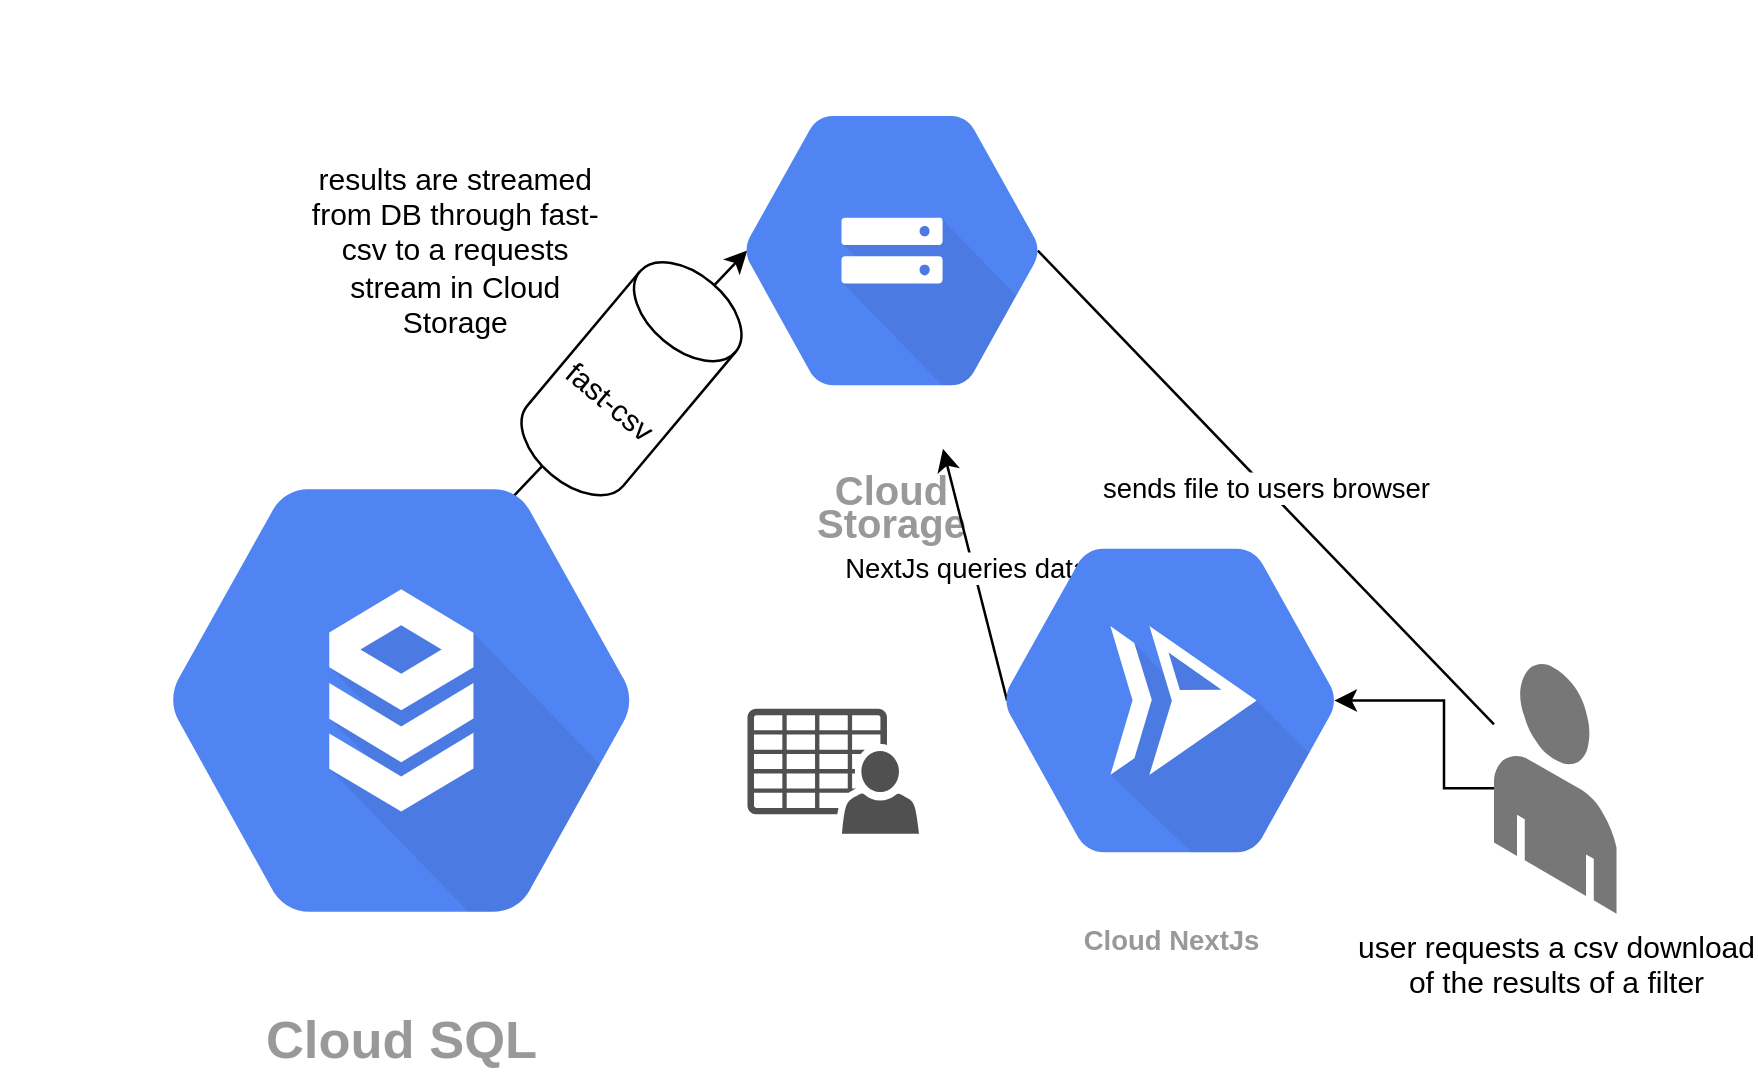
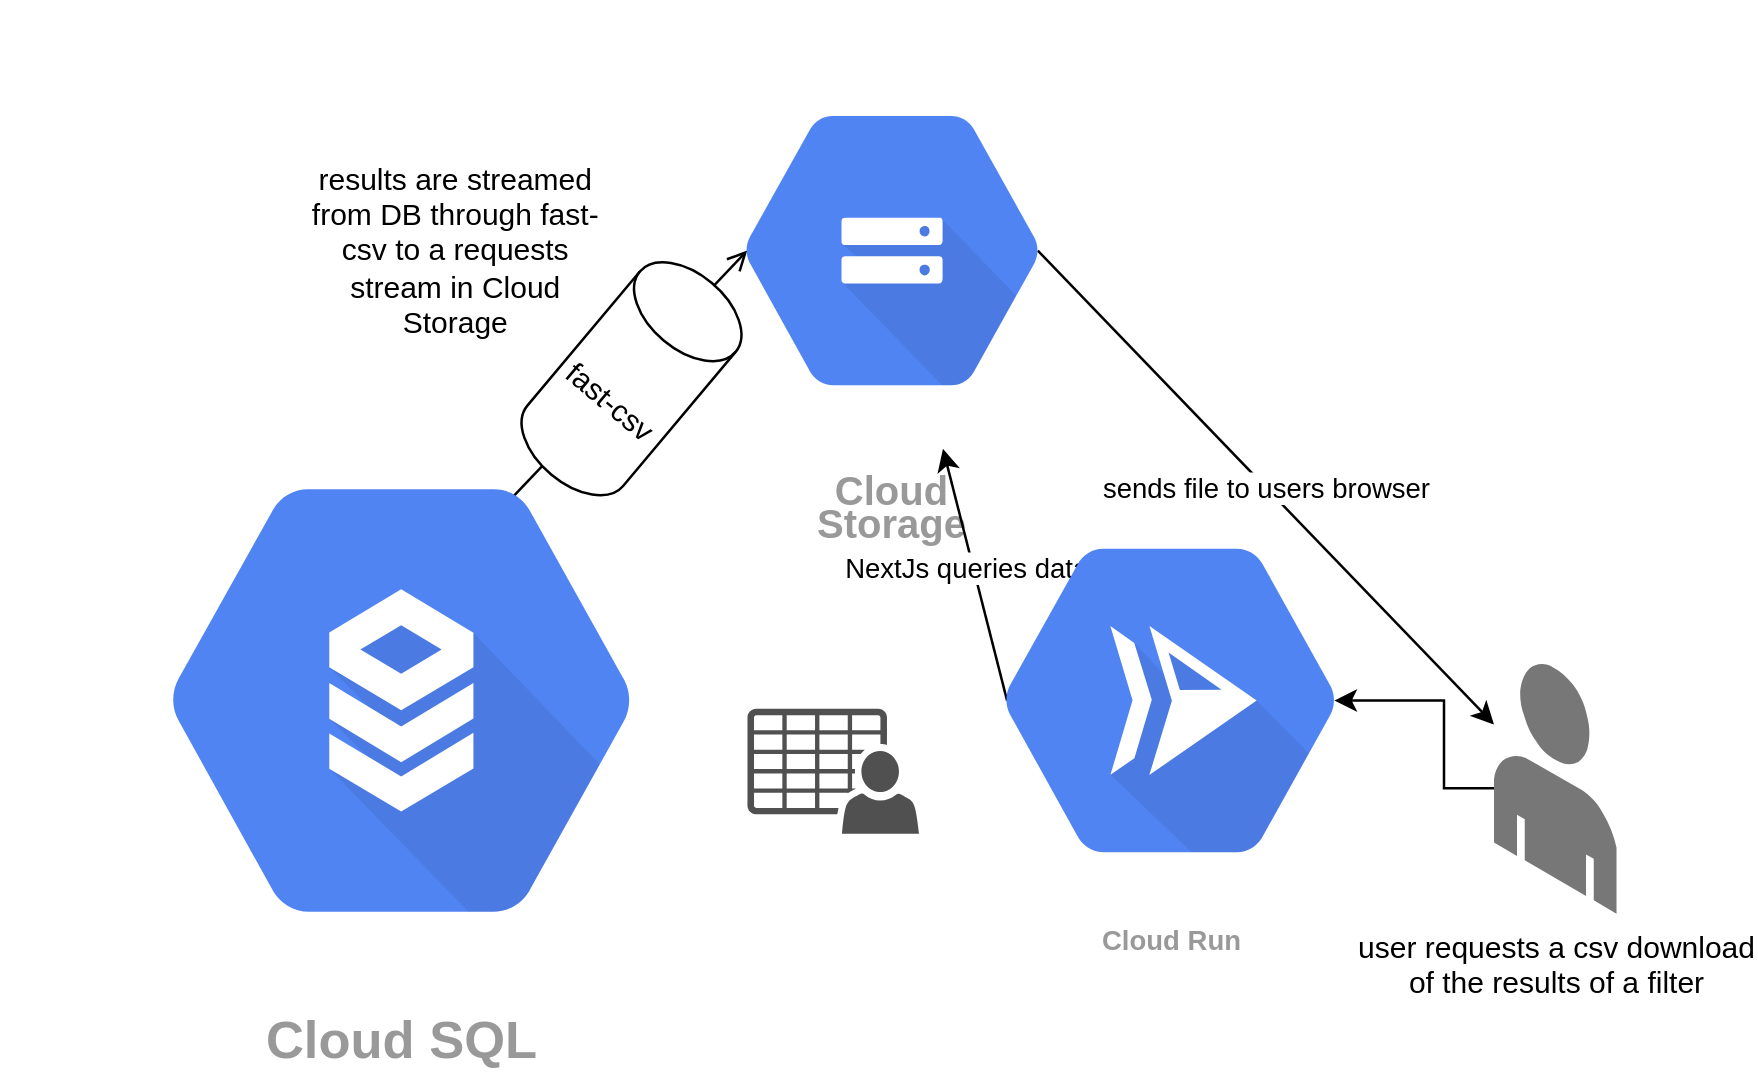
edge "Cloud SQL" -> "Cloud Storage": arrowhead classic -> open
edge "Cloud Storage" -- "user requests a csv download of the results of a filter": arrowhead none -> classic
node "Cloud NextJs": label "Cloud NextJs" -> "Cloud Run"
